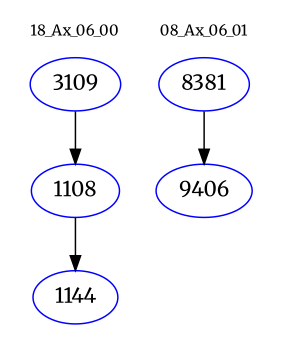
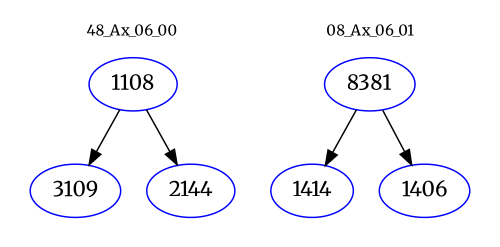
cluster "18_Ax_06_00": label "18_Ax_06_00" -> "48_Ax_06_00"
edge "3109" -> "1108": reversed
node "9406": label "9406" -> "1406"
node "1414": added
node "1144": label "1144" -> "2144"
